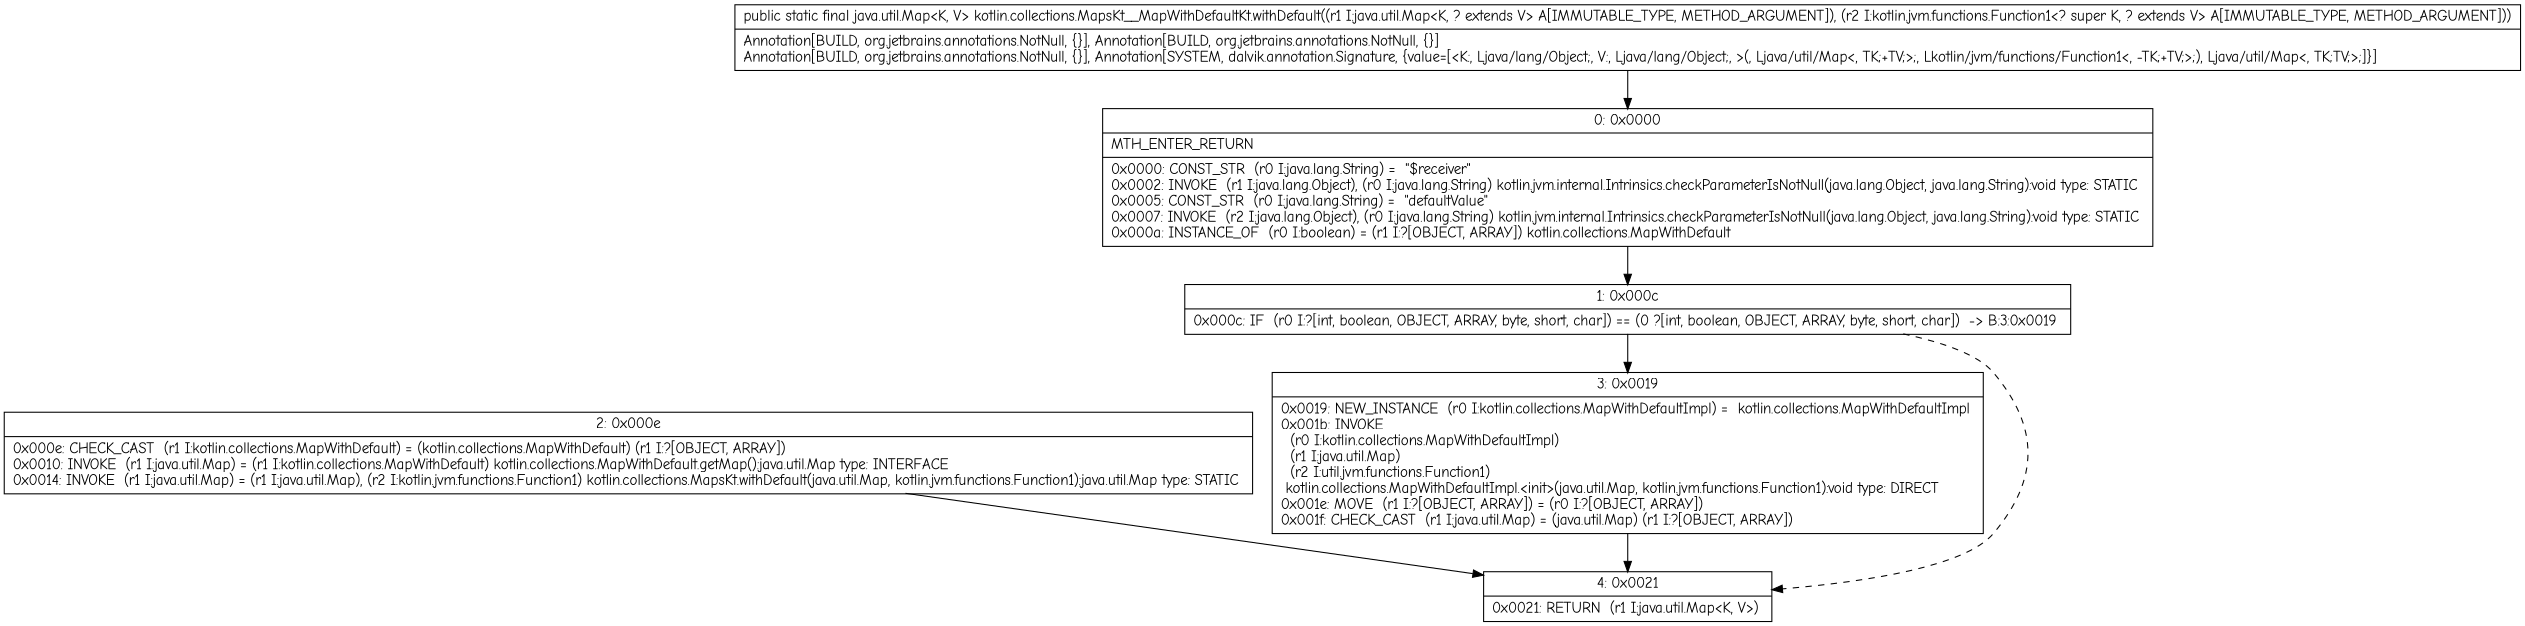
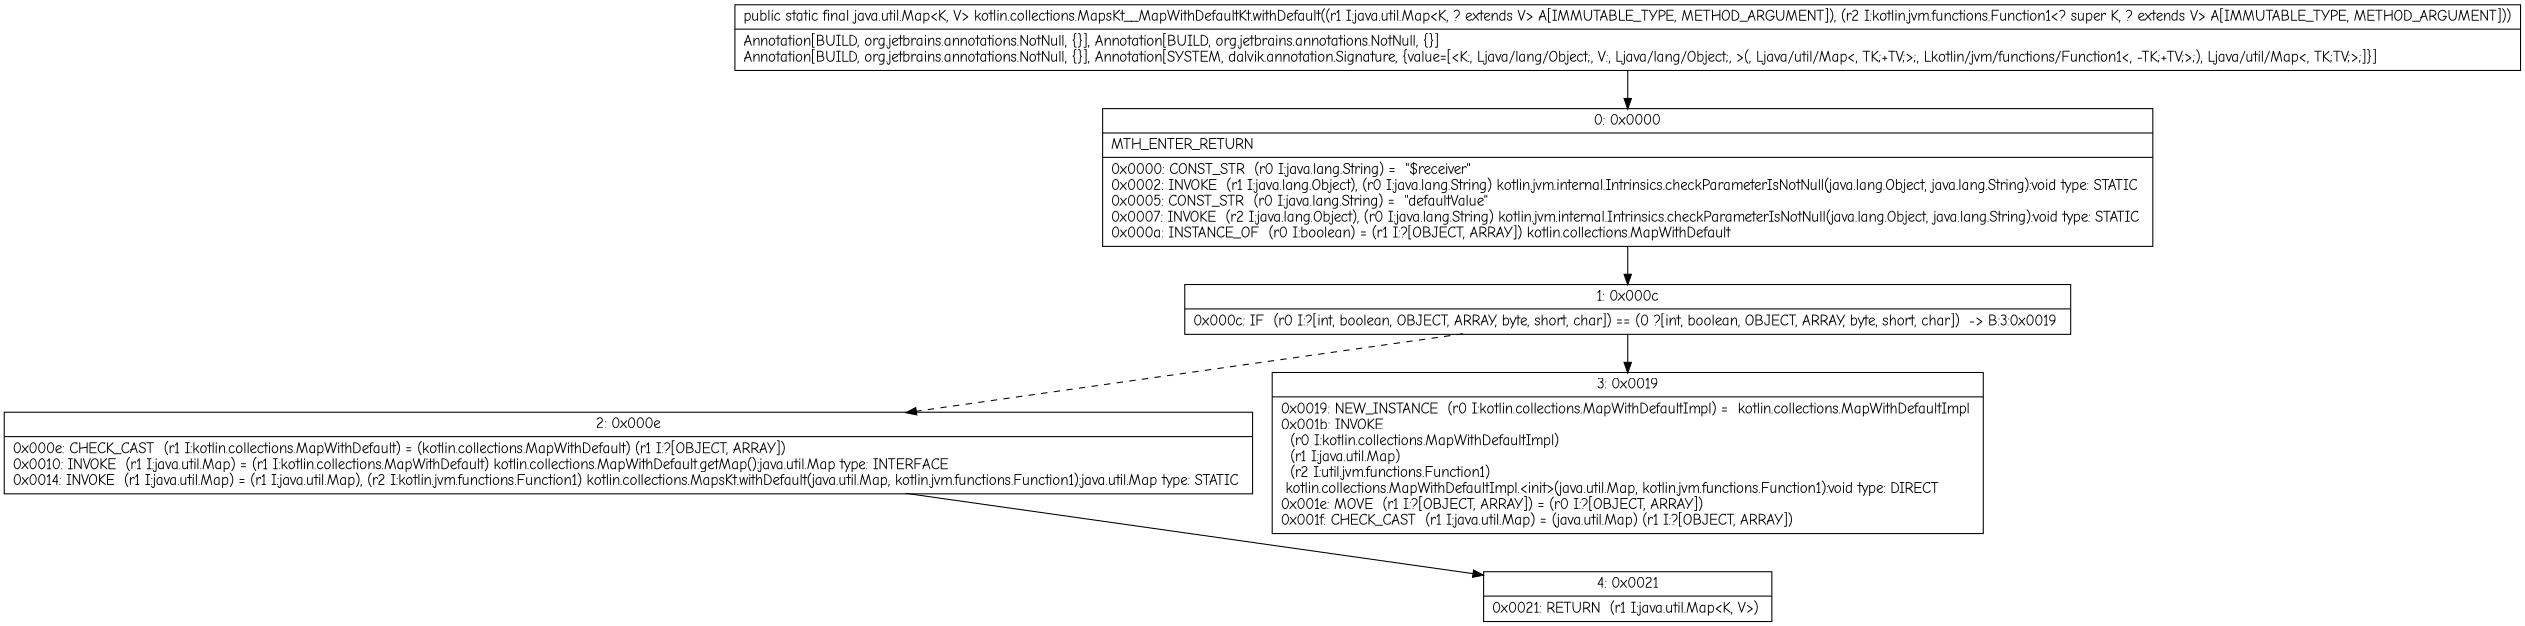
edge "1: 0x000c" -> "4: 0x0021": now "1: 0x000c" -> "2: 0x000e"
edge "3: 0x0019" -> "4: 0x0021": removed
